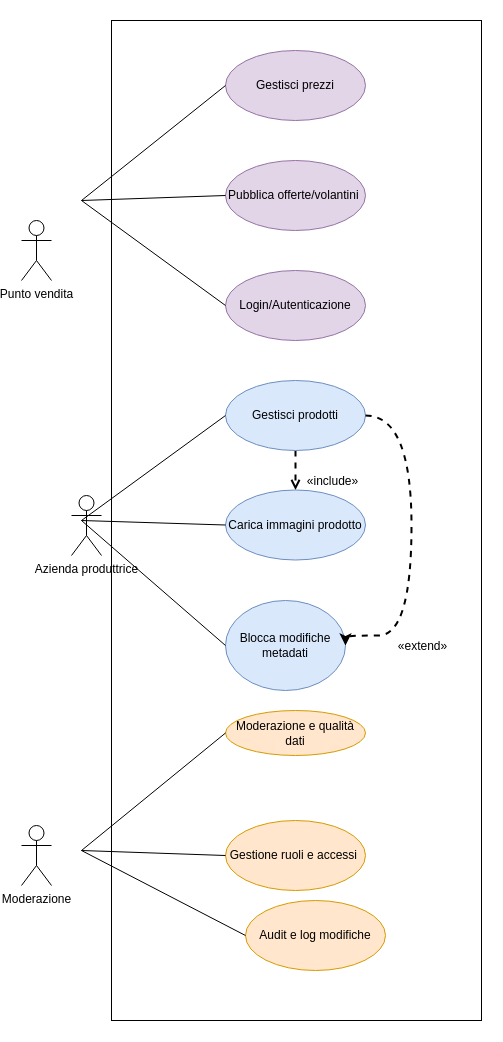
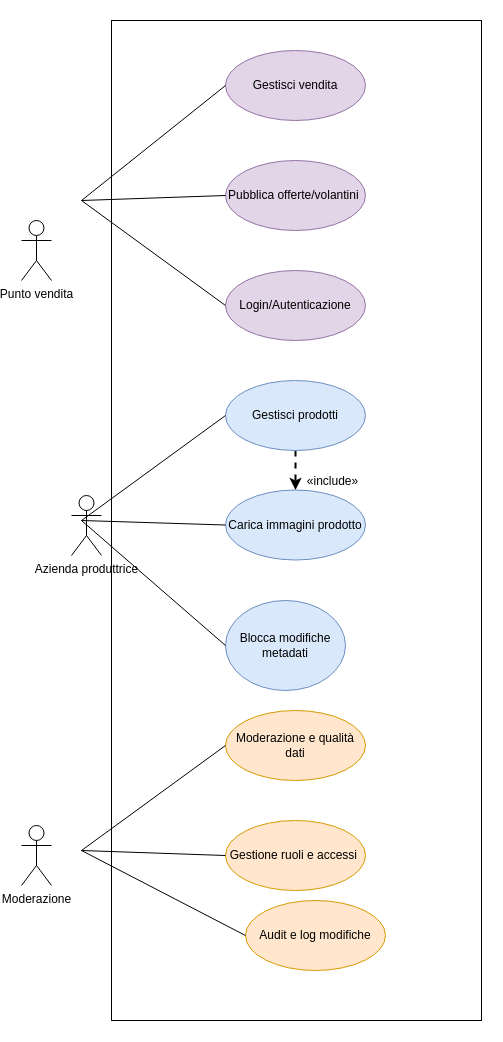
node "Gestisci prezzi": label "Gestisci prezzi" -> "Gestisci vendita"
edge "Gestisci prodotti" -> "Carica immagini prodotto": arrowhead open -> classic
edge "Gestisci prodotti" -> "Blocca modifiche metadati": removed, label "«extend»"
node "Moderazione e qualità dati": size 140x45 -> 140x70
